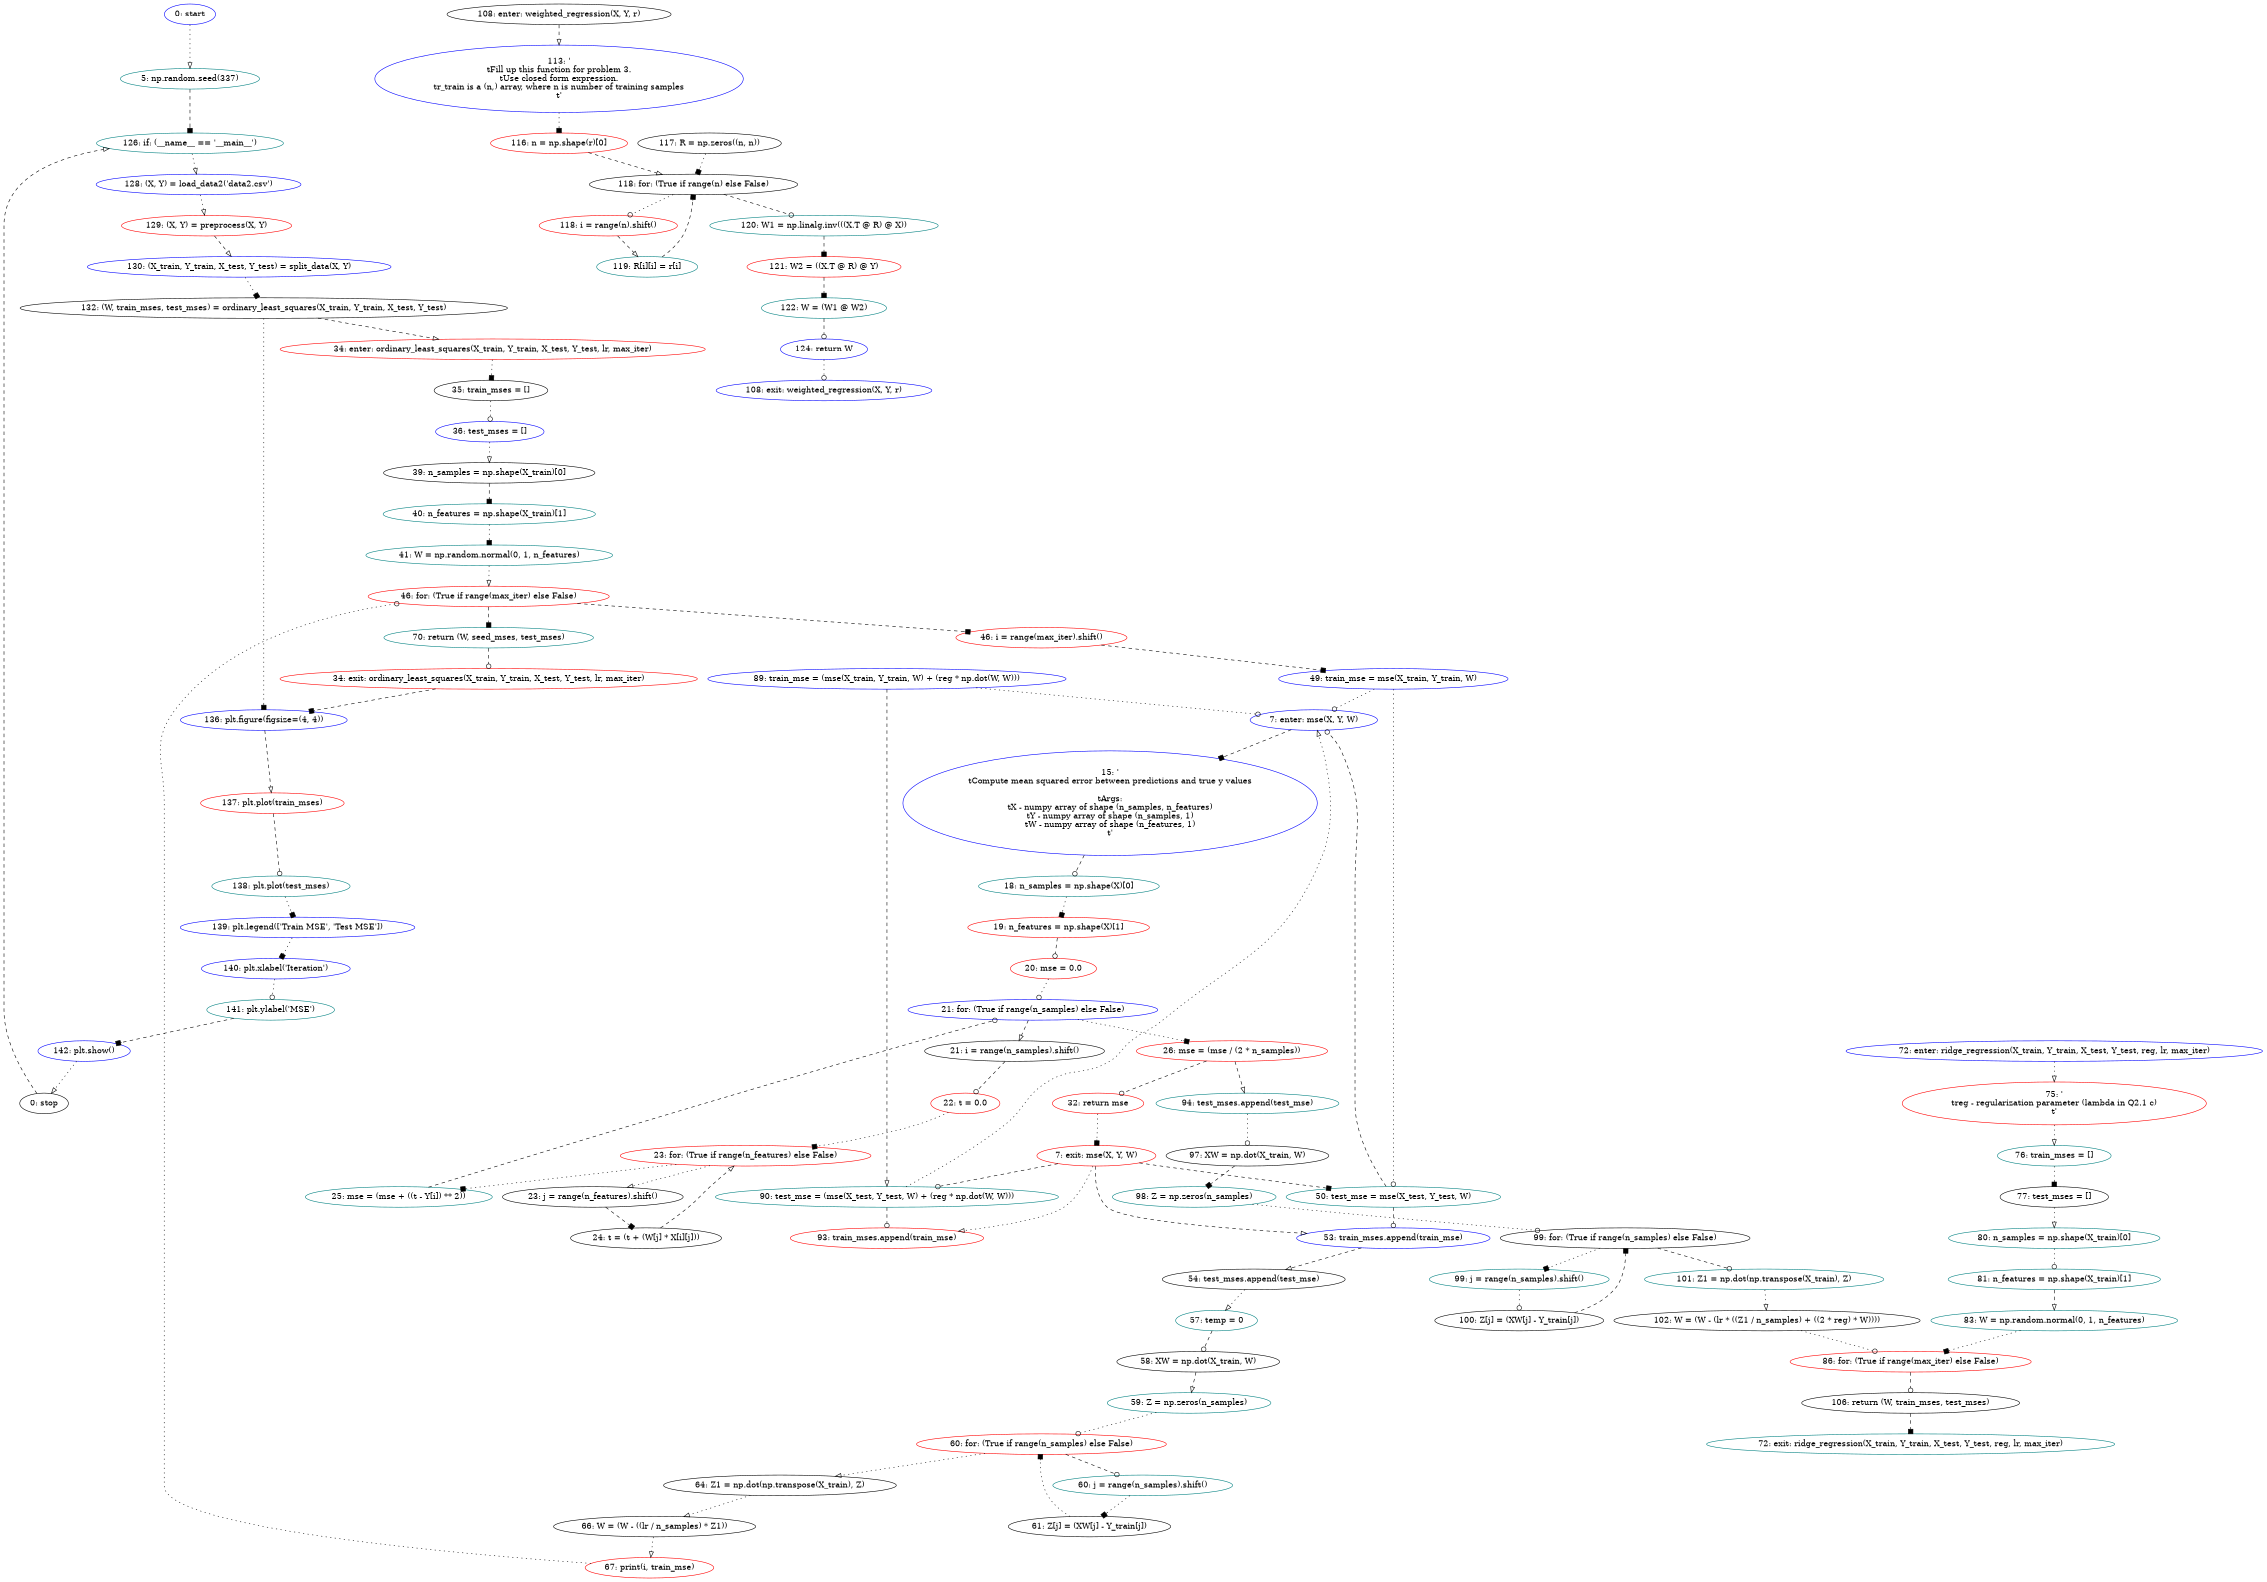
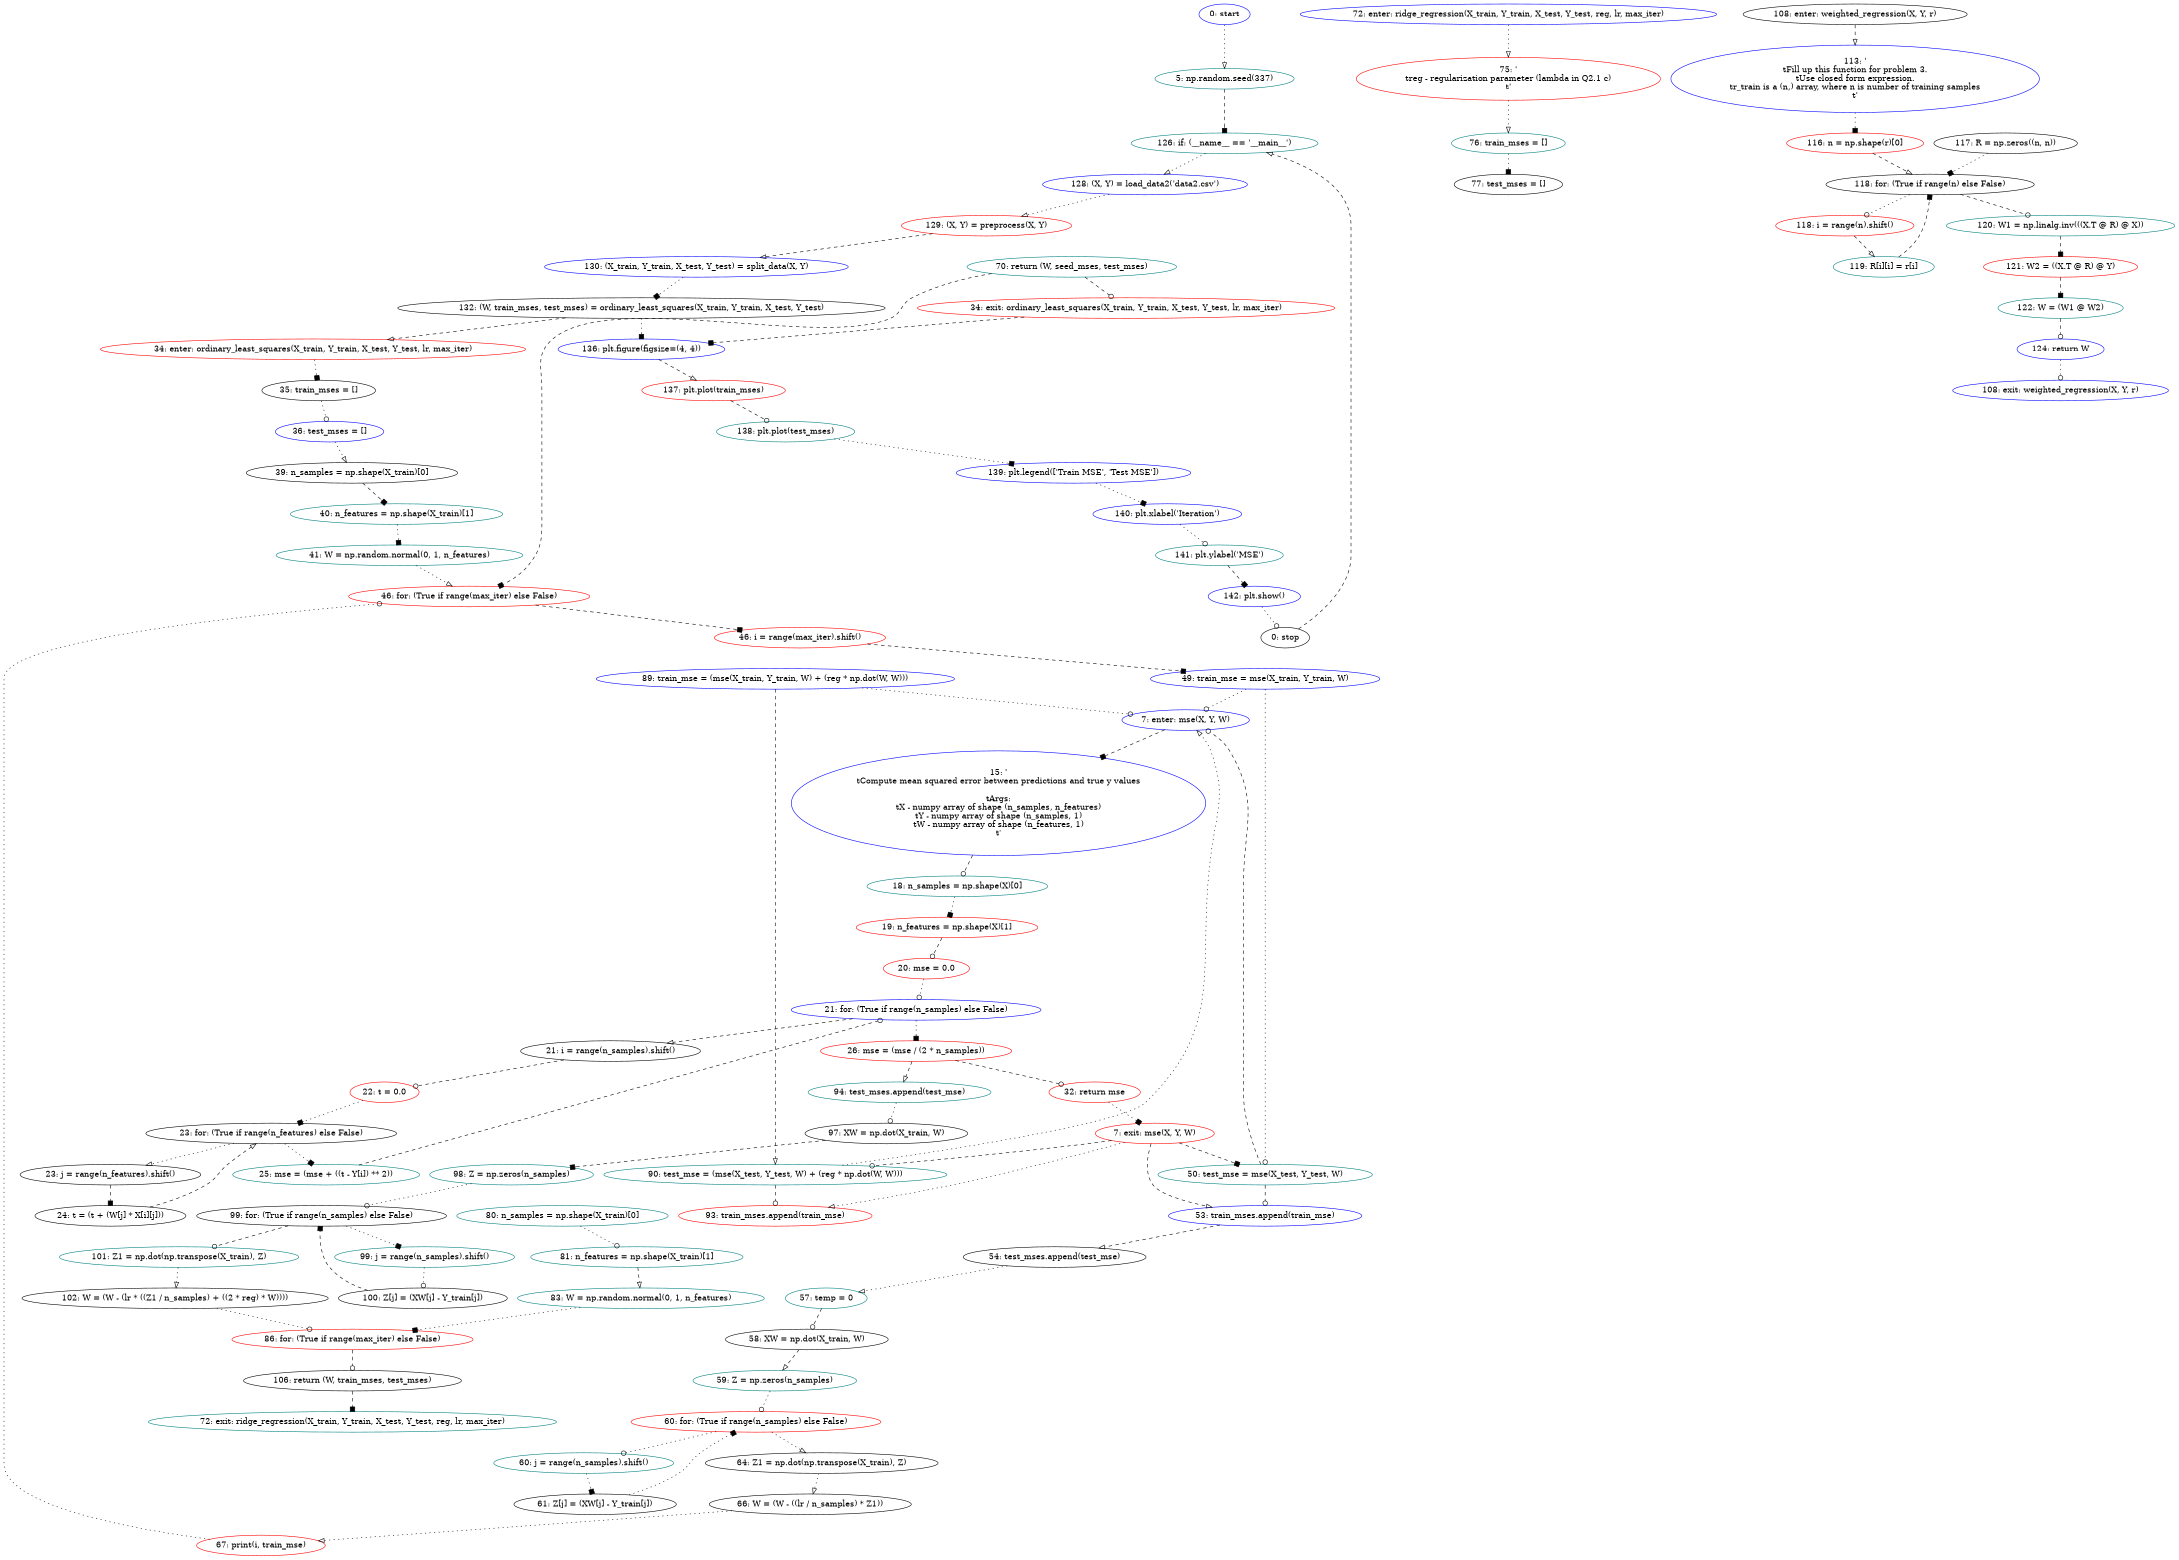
edge "46: for: (True if range(max_iter) else False)" -> "70: return (W, seed_mses, test_mses)": reversed
edge "142: plt.show()" -> "0: stop": arrowhead onormal -> odot
node "23: for: (True if range(n_features) else False)": color red -> black
edge "77: test_mses = []" -> "80: n_samples = np.shape(X_train)[0]": removed
edge "60: for: (True if range(n_samples) else False)" -> "60: j = range(n_samples).shift()": style dashed -> dotted
